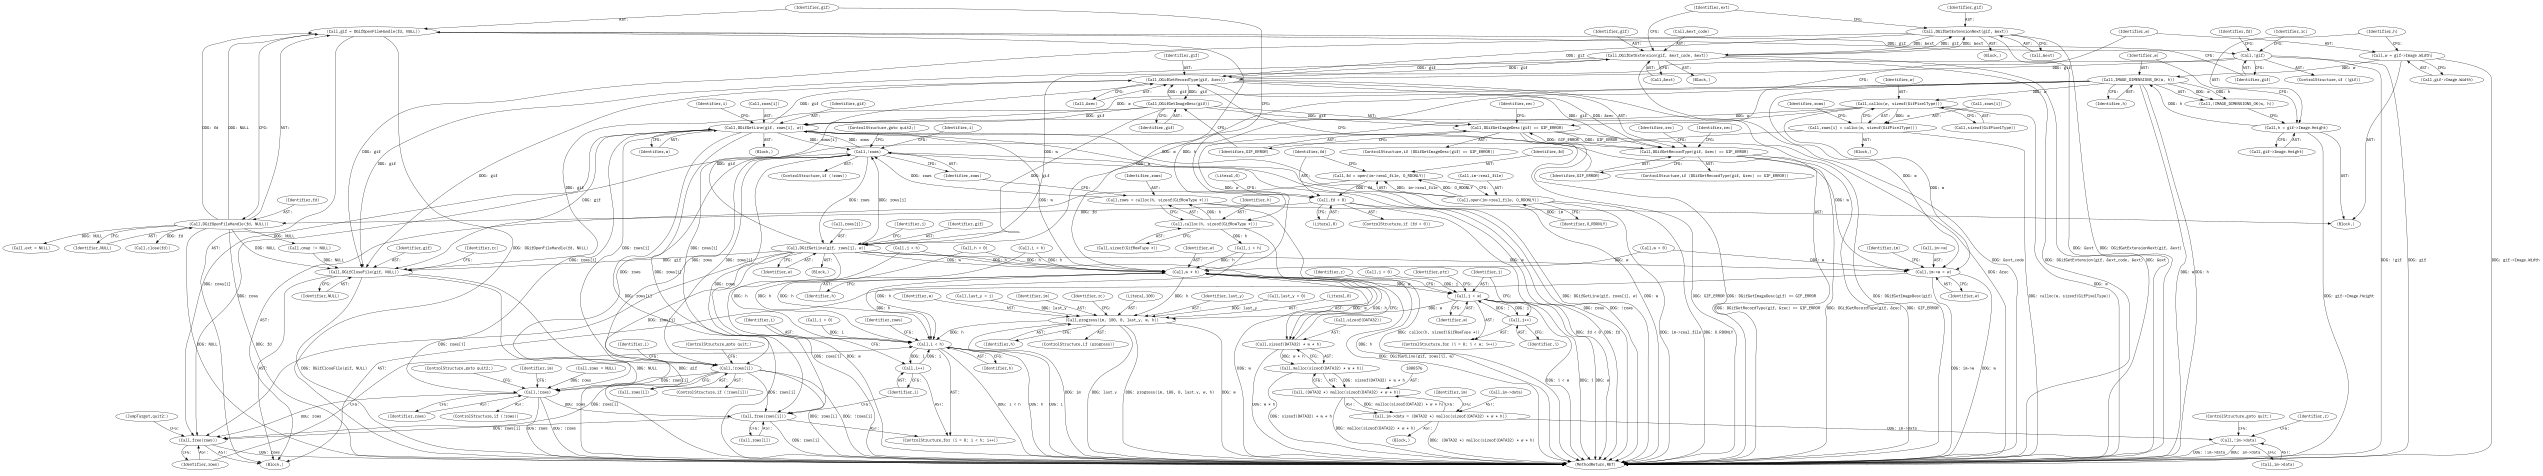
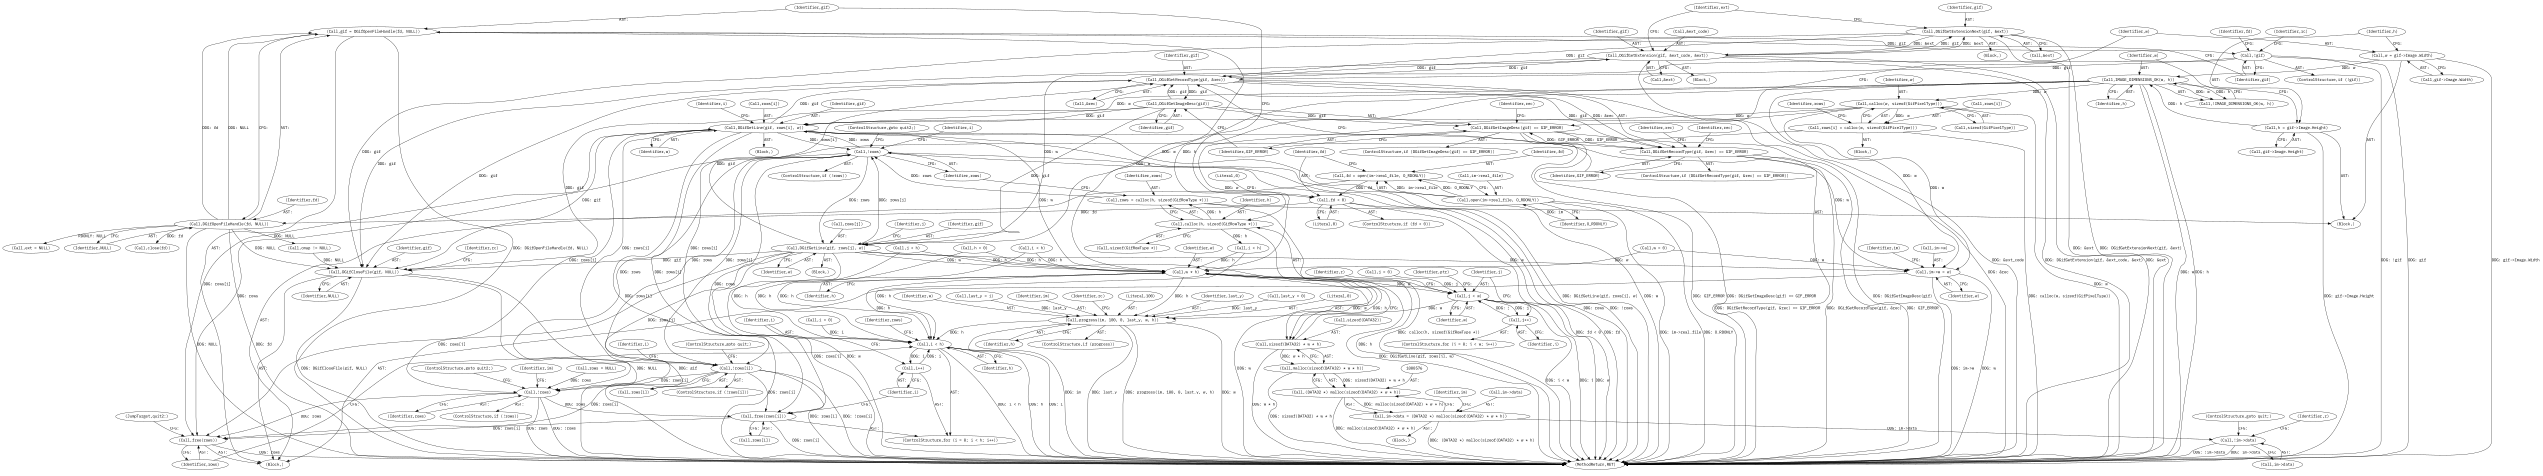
edge "(Call,!IMAGE_DIMENSIONS_OK(w, h))" -> "(Call,h = gif->Image.Height)": now "(Call,!IMAGE_DIMENSIONS_OK(w, h))" -> "(Call,IMAGE_DIMENSIONS_OK(w, h))"
edge "(Call,DGifOpenFileHandle(fd, NULL))" -> "(Call,ext = NULL)": label "DDG: NULL" -> "RDONLY: NULL"
edge "(Call,j < w)" -> "(ControlStructure,for (j = 0; j < w; j++))": now "(Call,j < w)" -> "(Call,calloc(h, sizeof(GifRowType *)))"
